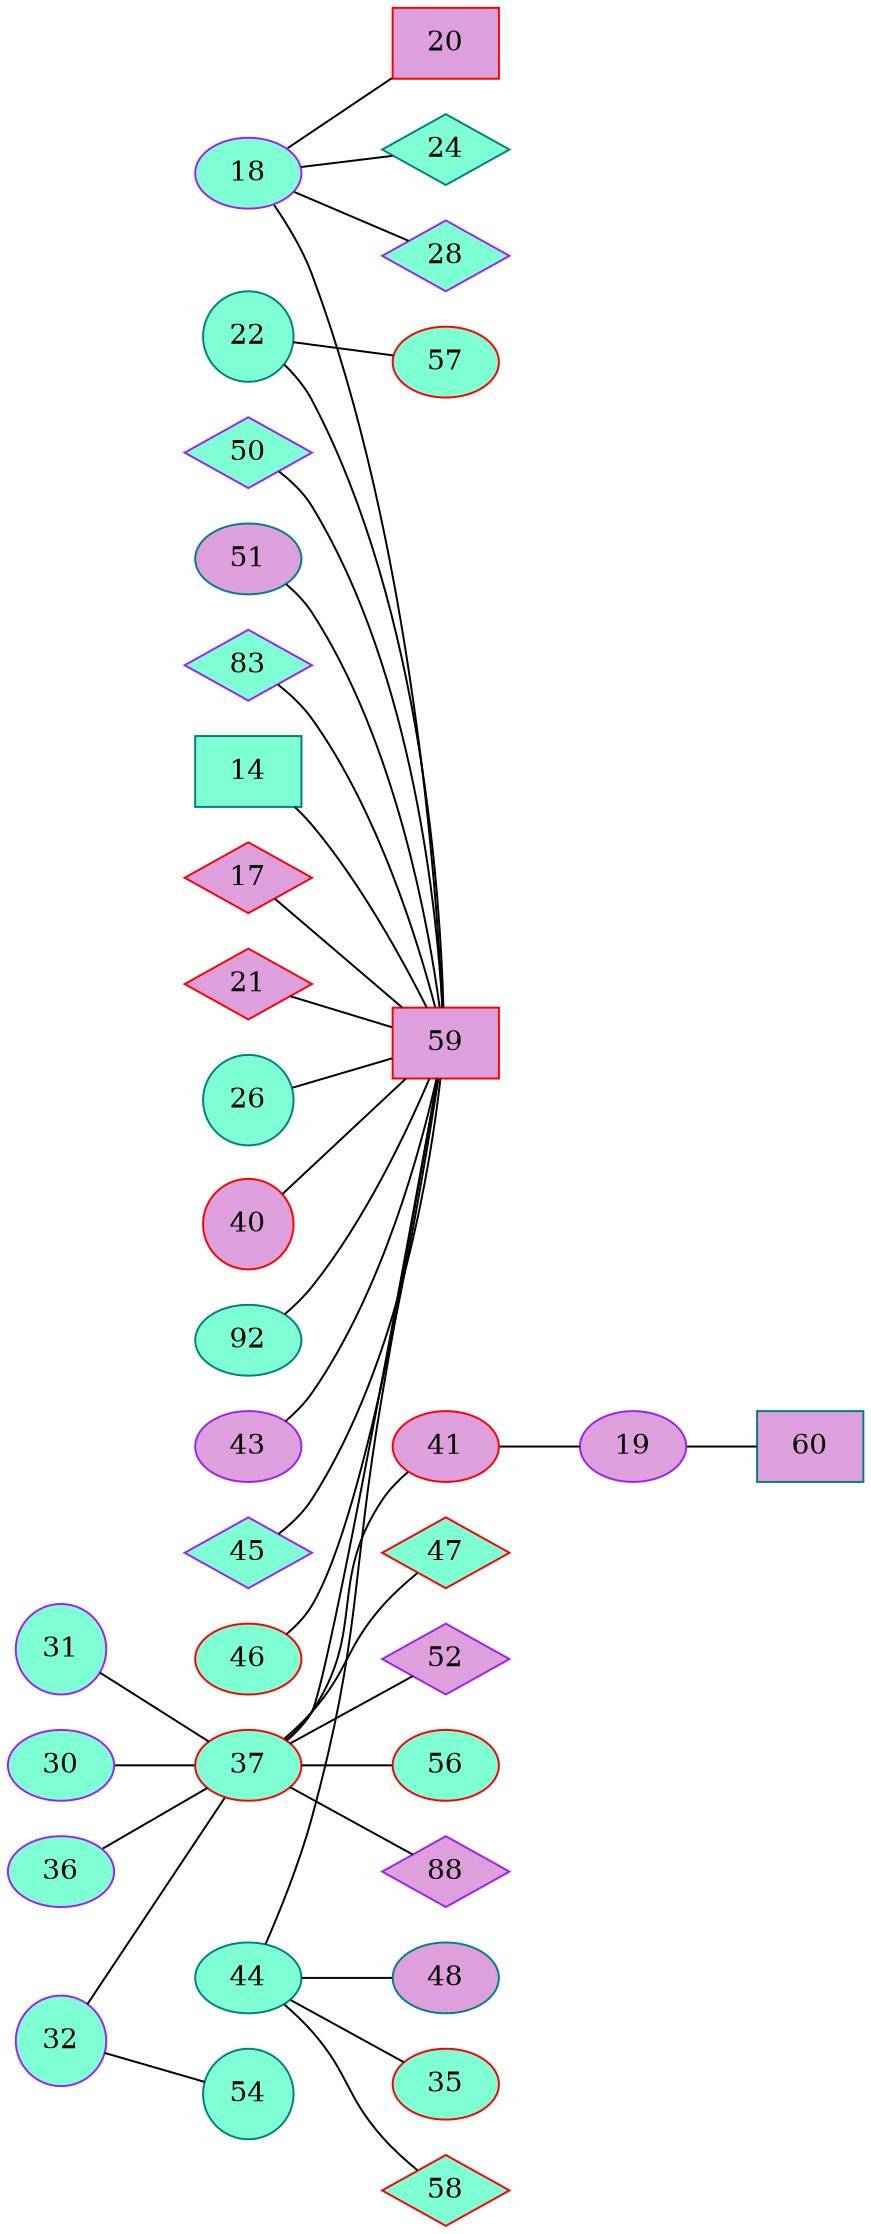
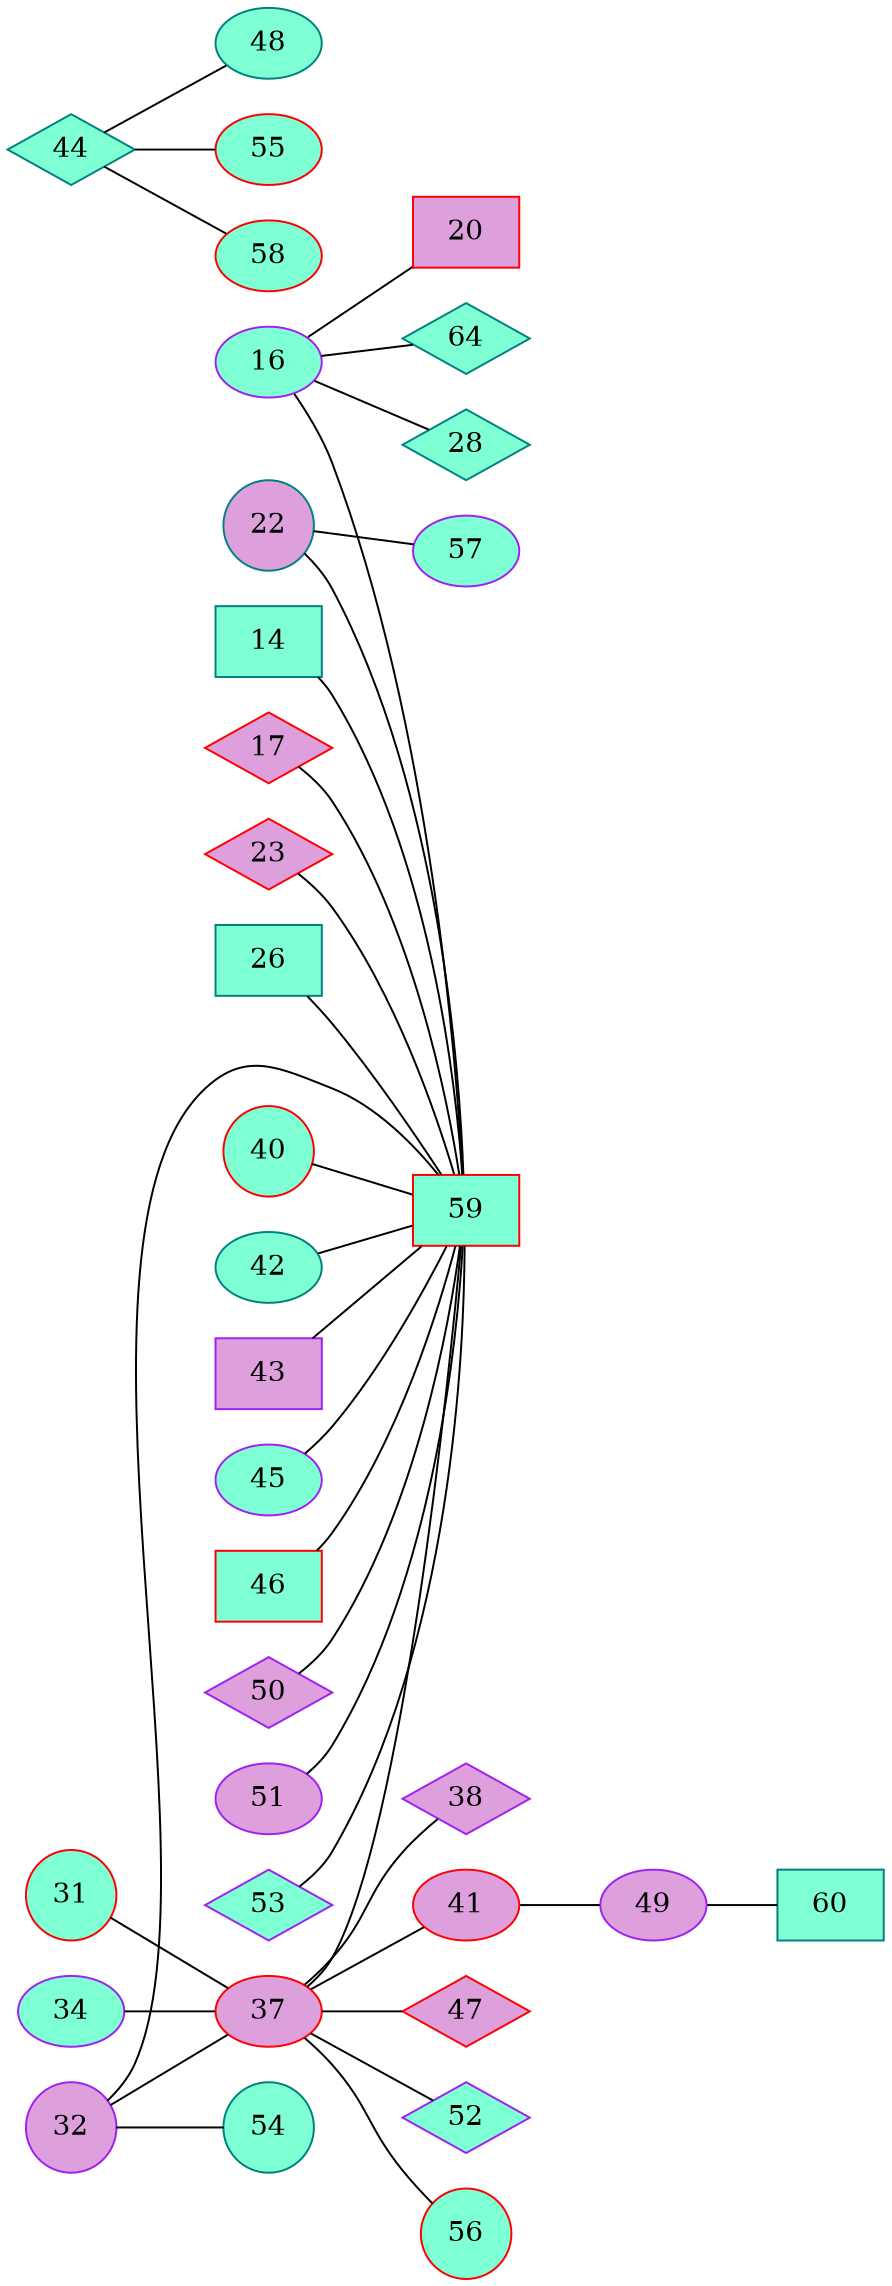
node "24": label "24" -> "64"
node "18": label "18" -> "16"
node "28": color purple -> teal
node "22": fillcolor aquamarine -> plum
node "57": color red -> purple
node "50": fillcolor aquamarine -> plum
node "51": color teal -> purple
node "83": label "83" -> "53"
node "21": label "21" -> "23"
node "59": fillcolor plum -> aquamarine
node "26": shape circle -> box
node "40": fillcolor plum -> aquamarine
node "92": label "92" -> "42"
node "43": shape ellipse -> box
node "19": label "19" -> "49"
node "60": fillcolor plum -> aquamarine
node "45": shape diamond -> ellipse
node "47": fillcolor aquamarine -> plum
node "31": color purple -> red
node "46": shape ellipse -> box
node "52": fillcolor plum -> aquamarine
edge "59" -- "44": now "59" -- "32"
node "30": label "30" -> "34"
node "37": fillcolor aquamarine -> plum
node "56": shape ellipse -> circle
node "36": removed
node "88": label "88" -> "38"
node "44": shape ellipse -> diamond
node "48": fillcolor plum -> aquamarine
node "32": fillcolor aquamarine -> plum
node "35": label "35" -> "55"
node "58": shape diamond -> ellipse
